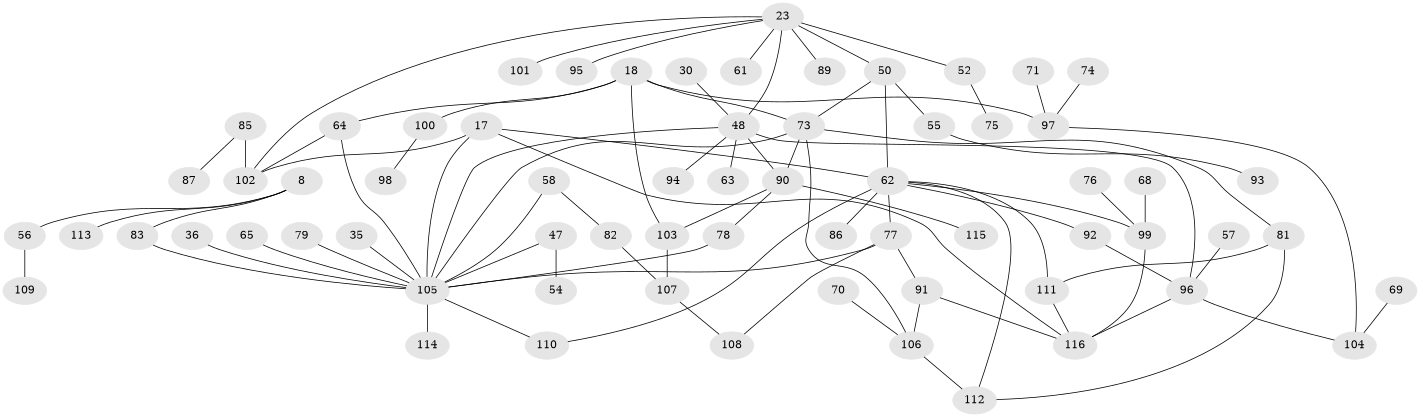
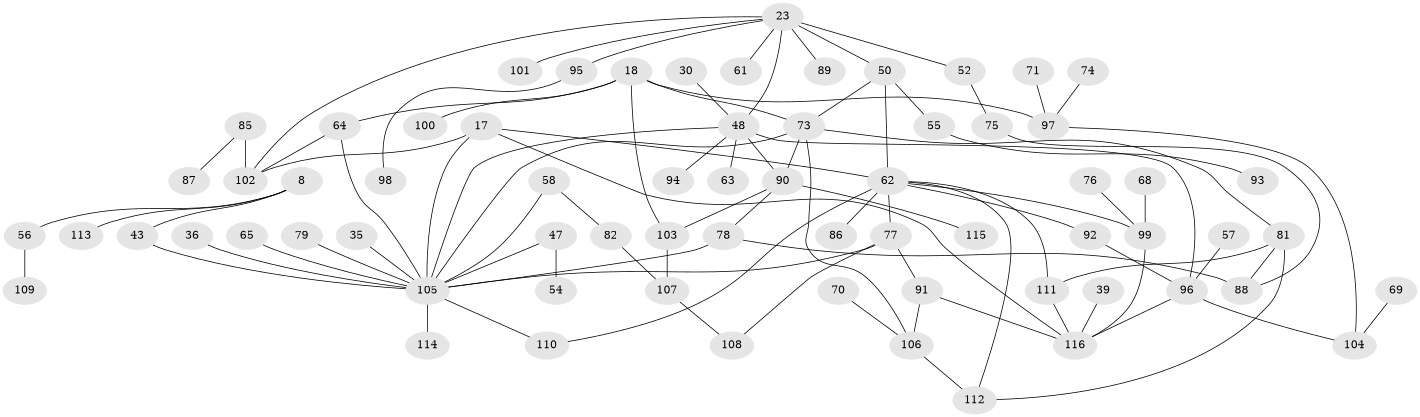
edge "100" -- "98": now "95" -- "98"
node "83": label "83" -> "43"
node "39": added
node "88": added
